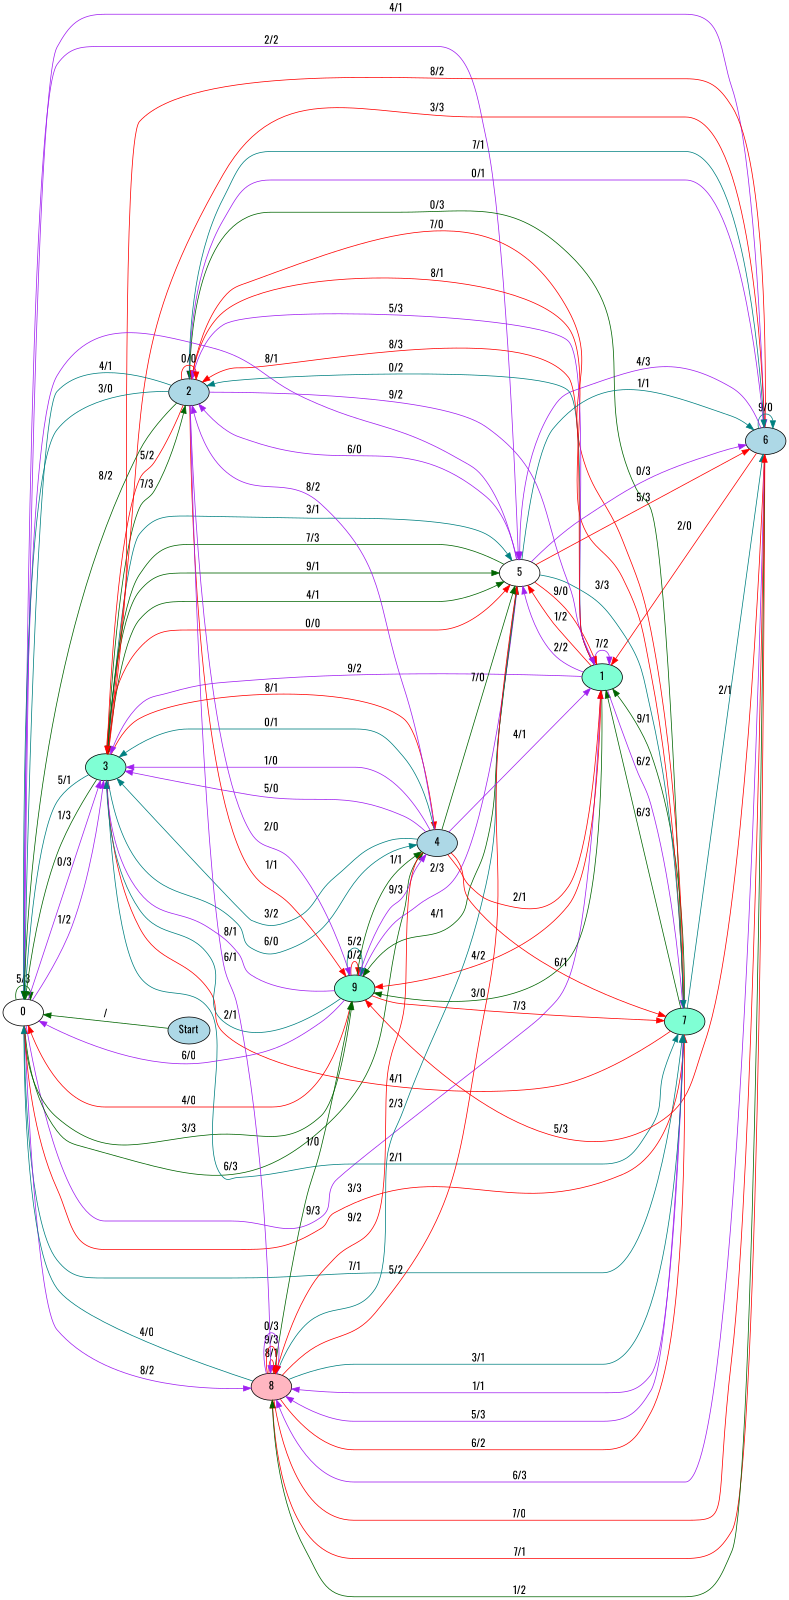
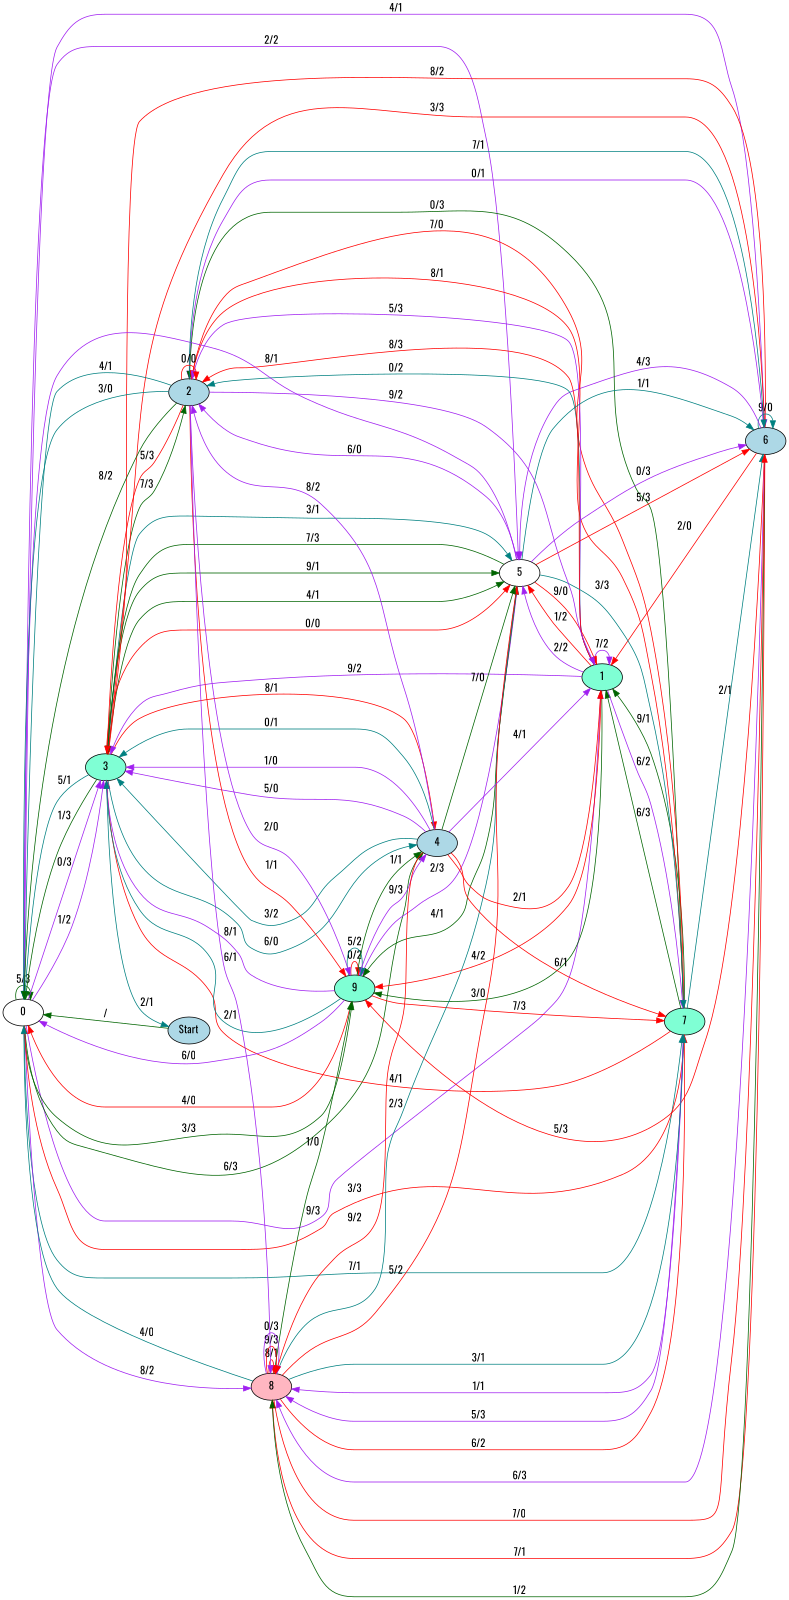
edge "2" -> "3": label "5/2" -> "5/3"
edge "3" -> "7": now "3" -> "Start"
